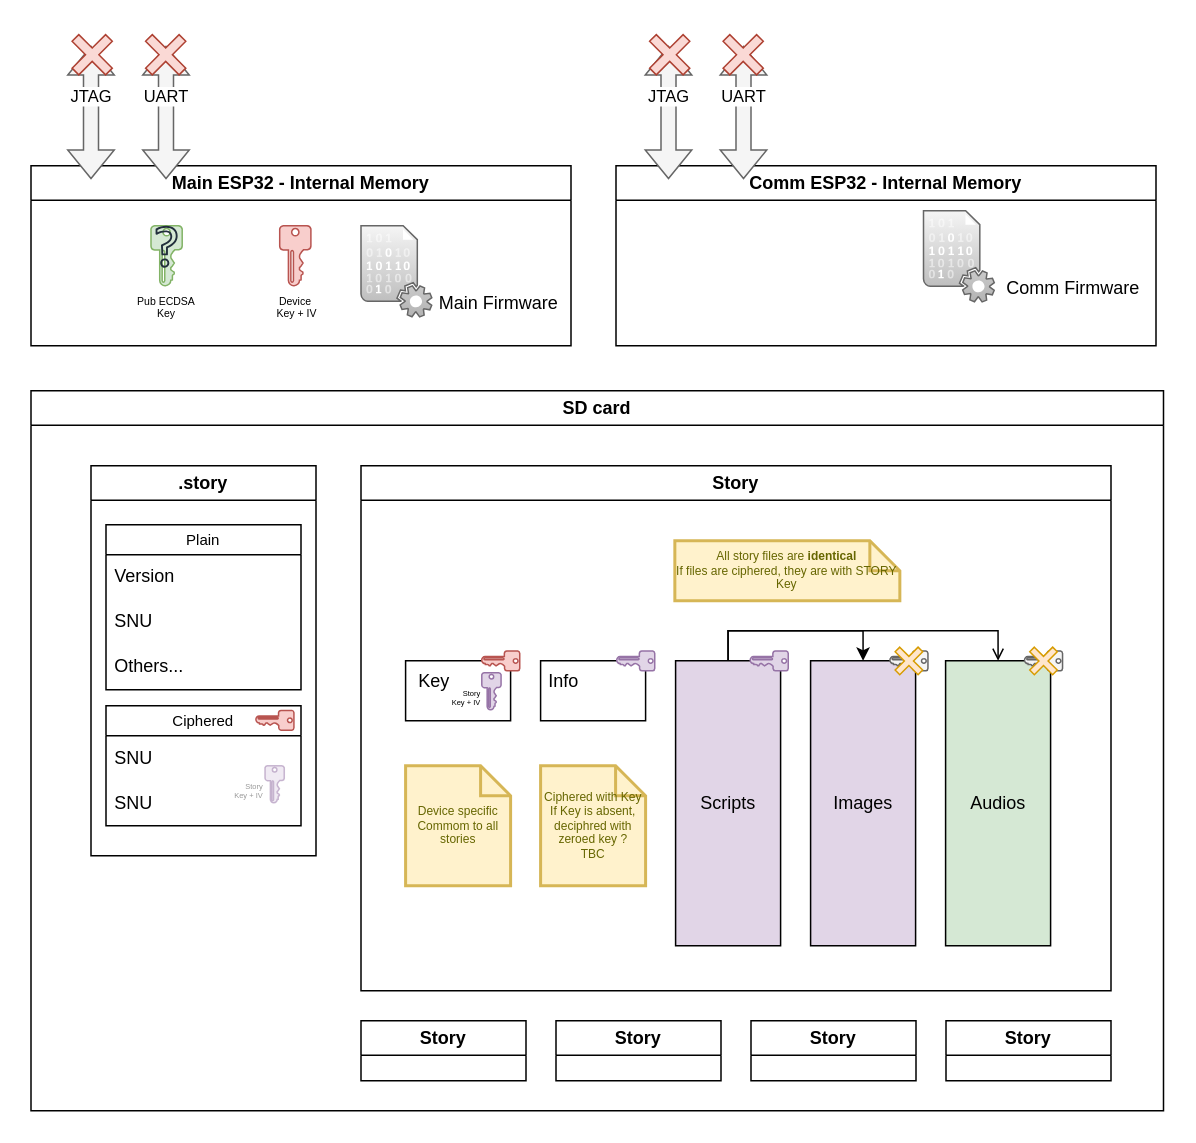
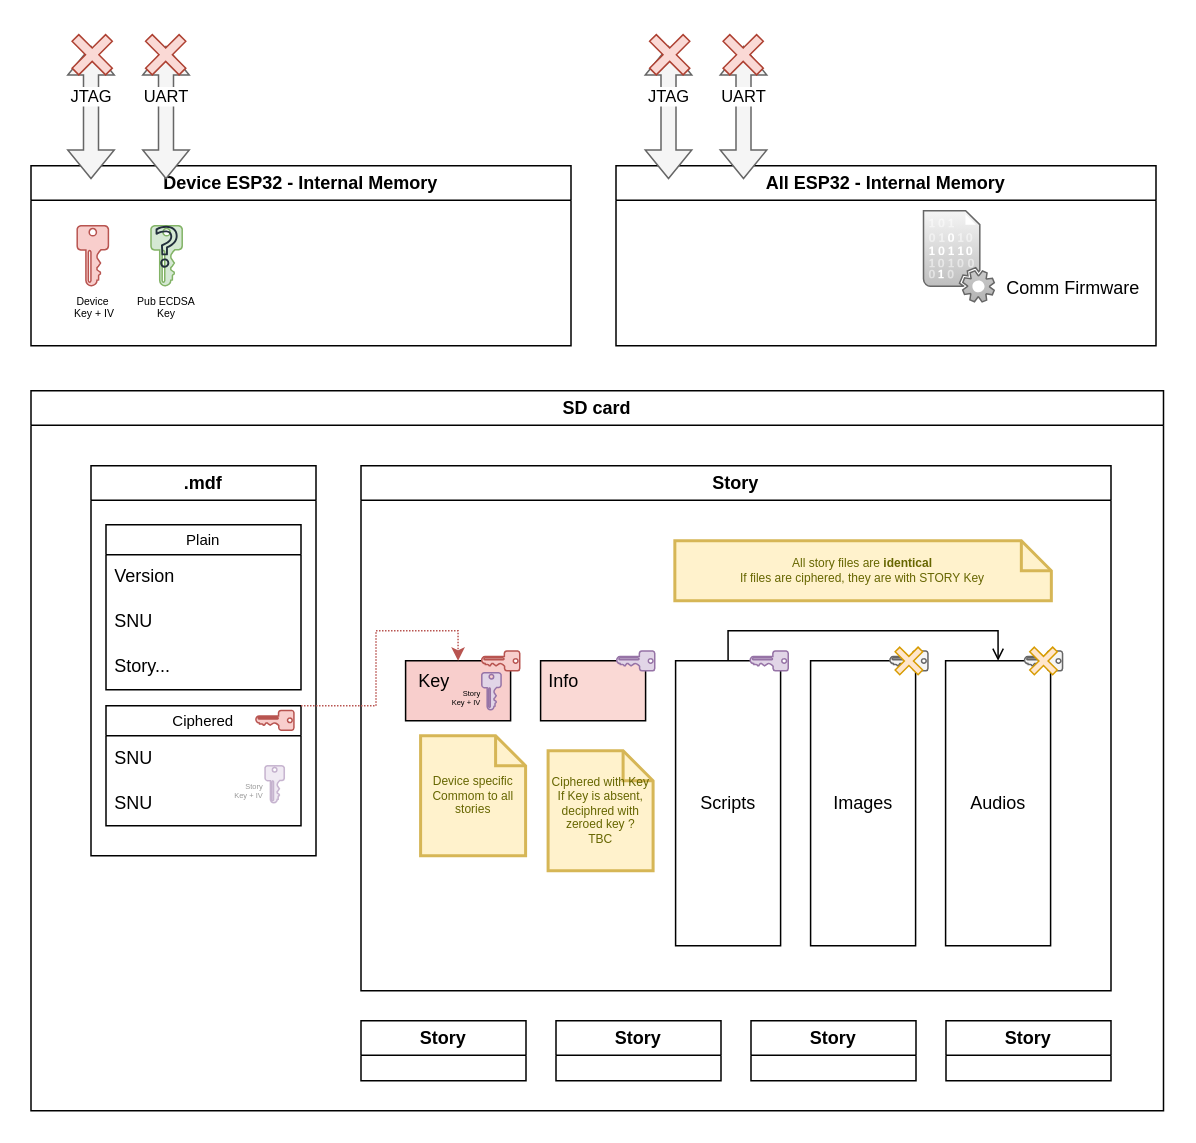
node "Main ESP32 - Internal Memory": label "Main ESP32 - Internal Memory" -> "Device ESP32 - Internal Memory"
node "Comm ESP32 - Internal Memory": label "Comm ESP32 - Internal Memory" -> "All ESP32 - Internal Memory"
node "Device Key + IV": moved (295, 256) -> (93, 256)
node "Main Firmware": removed
node ".story": label ".story" -> ".mdf"
node "All story files are identical If files are ciphered, they are with STORY Key": size 225x60 -> 377x60
edge "Scripts" -> "Images": removed
edge "Ciphered" -> "Key": added
node "Others...": label "Others..." -> "Story..."
node "Key": fillcolor #ffffff -> #f8cecc
node "Info": fillcolor #ffffff -> #fad9d5
node "Scripts": fillcolor #e1d5e7 -> #ffffff
node "Images": fillcolor #e1d5e7 -> #ffffff
node "Audios": fillcolor #d5e8d4 -> #ffffff
node "Device specificCommom to all stories": moved (458, 826) -> (473, 796)
node "Ciphered with Key If Key is absent, deciphred with zeroed key ? TBC": moved (593, 826) -> (600, 811)
